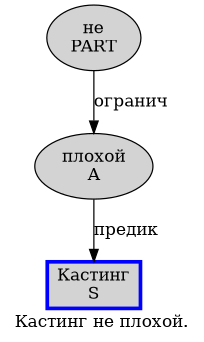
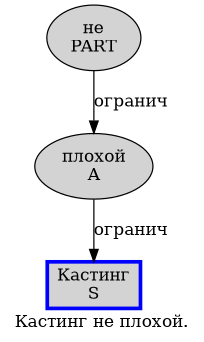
edge "плохой A" -> "Кастинг S": label "предик" -> "огранич"
